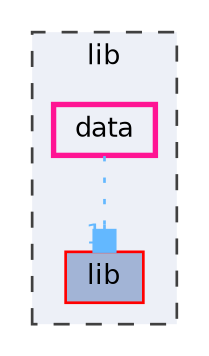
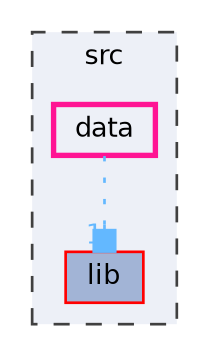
cluster "lib": label "lib" -> "src"
